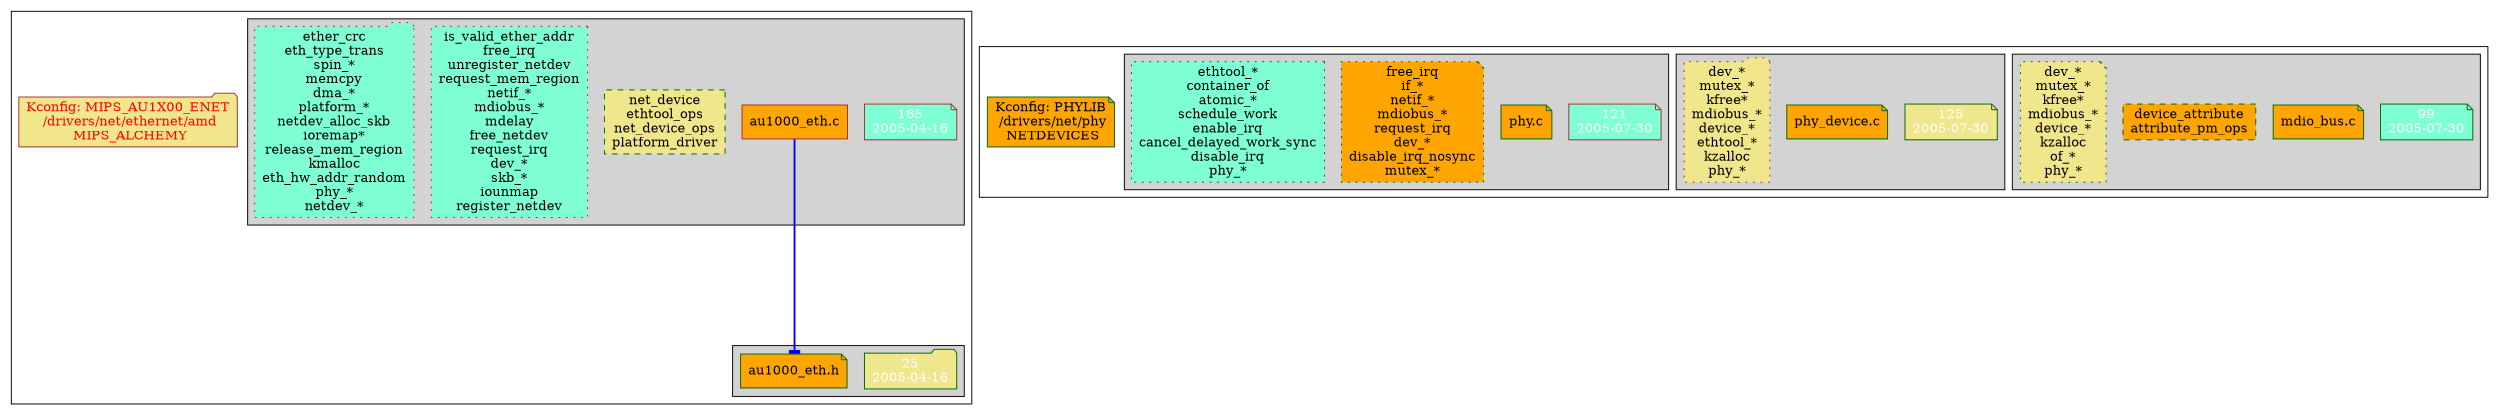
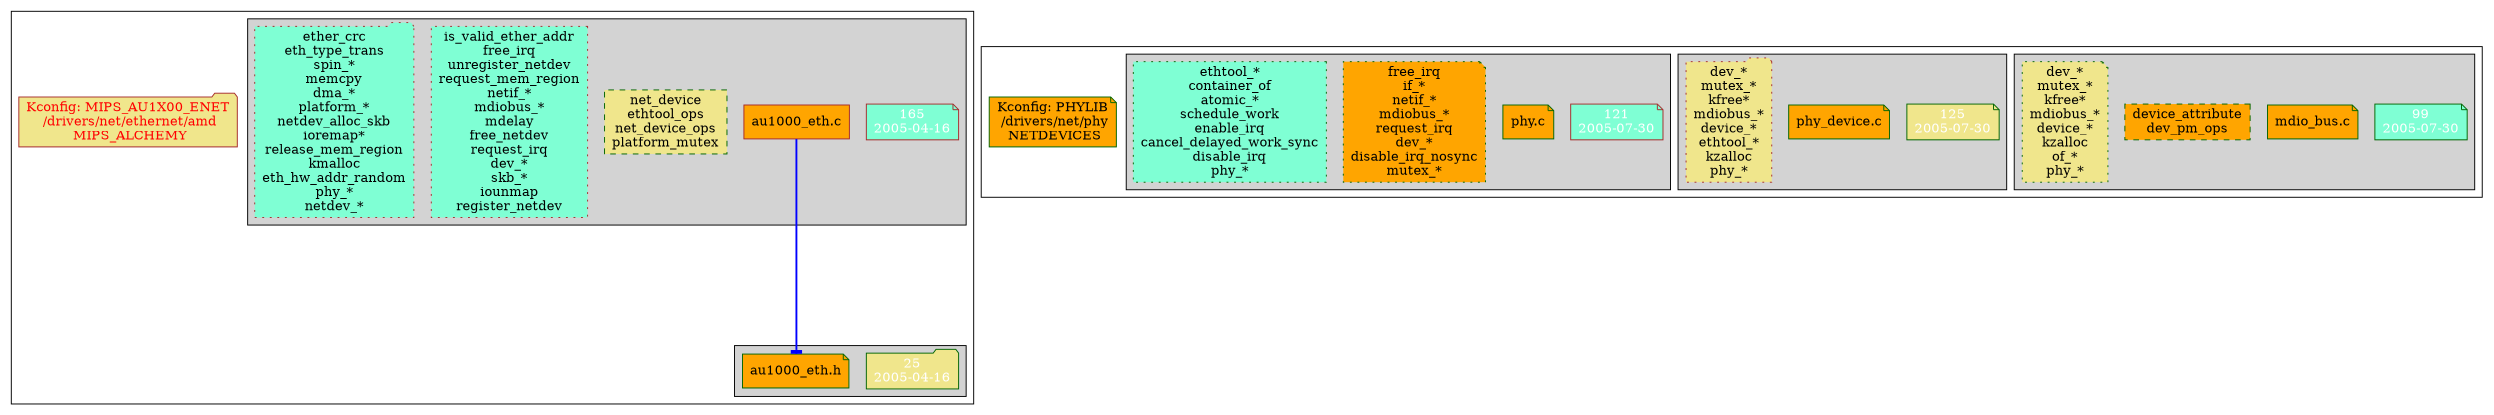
node "net_device ethtool_ops net_device_ops platform_driver": label "net_device ethtool_ops net_device_ops platform_driver" -> "net_device ethtool_ops net_device_ops platform_mutex"
node "device_attribute attribute_pm_ops": label "device_attribute attribute_pm_ops" -> "device_attribute dev_pm_ops"
